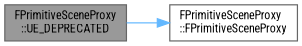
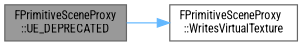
node "FPrimitiveSceneProxy ::FPrimitiveSceneProxy": label "FPrimitiveSceneProxy ::FPrimitiveSceneProxy" -> "FPrimitiveSceneProxy ::WritesVirtualTexture"
